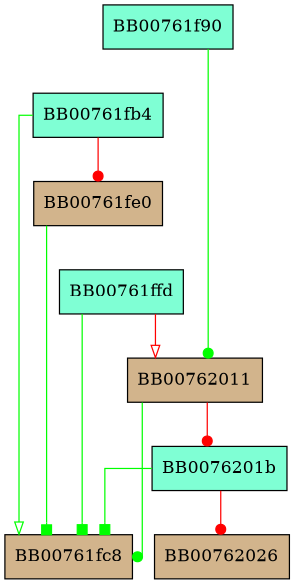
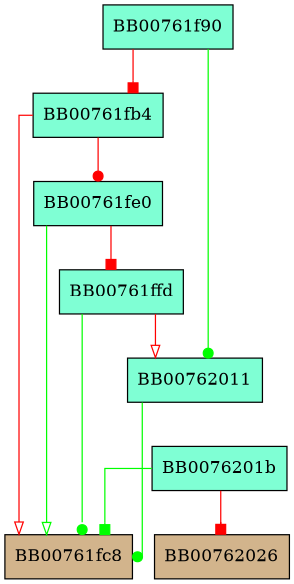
edge "BB00761f90" -> "BB00761fb4": added
node "BB00761fe0": fillcolor tan -> aquamarine
edge "BB00761fe0" -> "BB00761ffd": added
edge "BB00761fb4" -> "BB00761fc8": color green -> red
edge "BB00761fe0" -> "BB00761fc8": arrowhead box -> onormal
node "BB00762011": fillcolor tan -> aquamarine
edge "BB00761ffd" -> "BB00761fc8": arrowhead box -> dot
edge "BB00762011" -> "BB0076201b": removed
edge "BB0076201b" -> "BB00762026": arrowhead dot -> box
